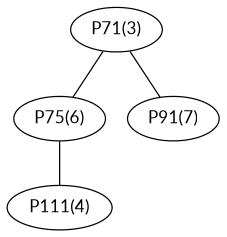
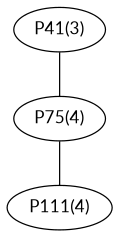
node "P71(3)": label "P71(3)" -> "P41(3)"
node "P75(6)": label "P75(6)" -> "P75(4)"
node "P91(7)": removed
